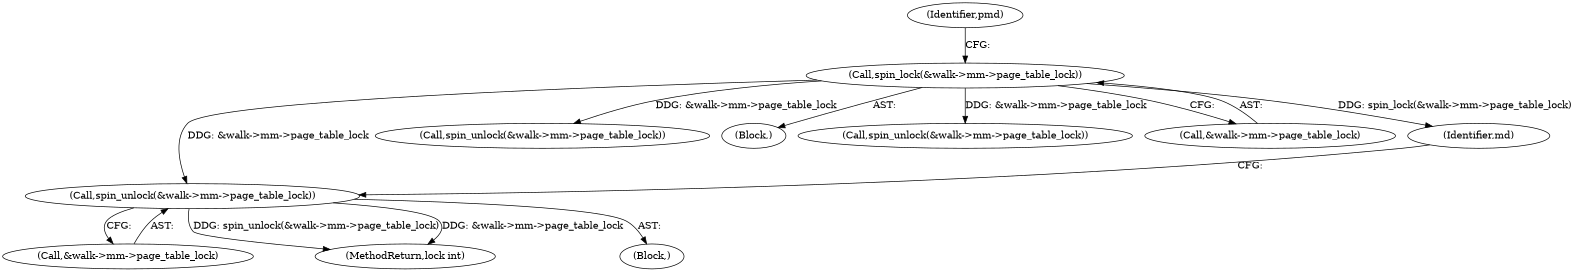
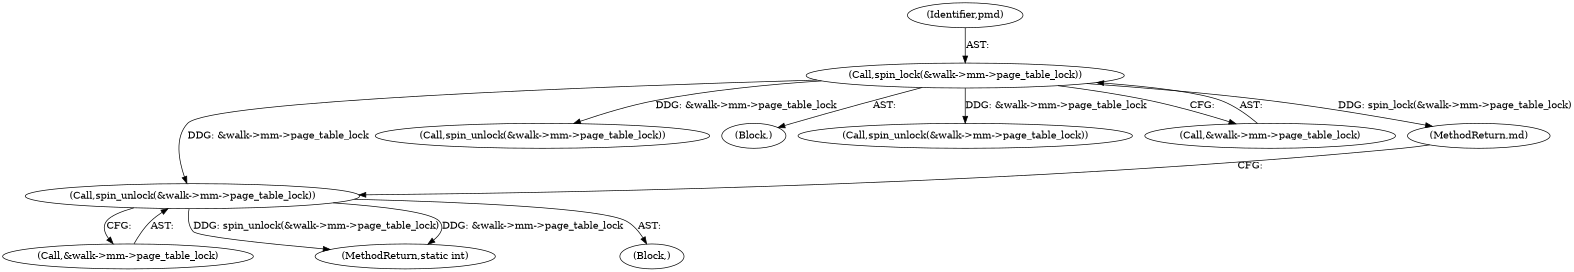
edge "(Identifier,pmd)" -> "(Call,spin_lock(&walk->mm->page_table_lock))": label "CFG: " -> "AST: "
node "(Identifier,md)": label "(Identifier,md)" -> "(MethodReturn,md)"
node "(MethodReturn,lock int)": label "(MethodReturn,lock int)" -> "(MethodReturn,static int)"
